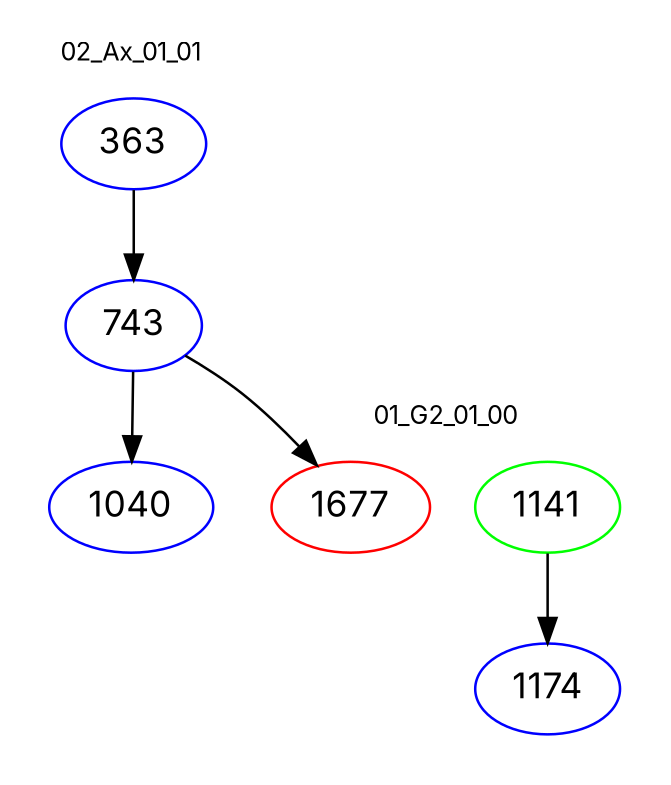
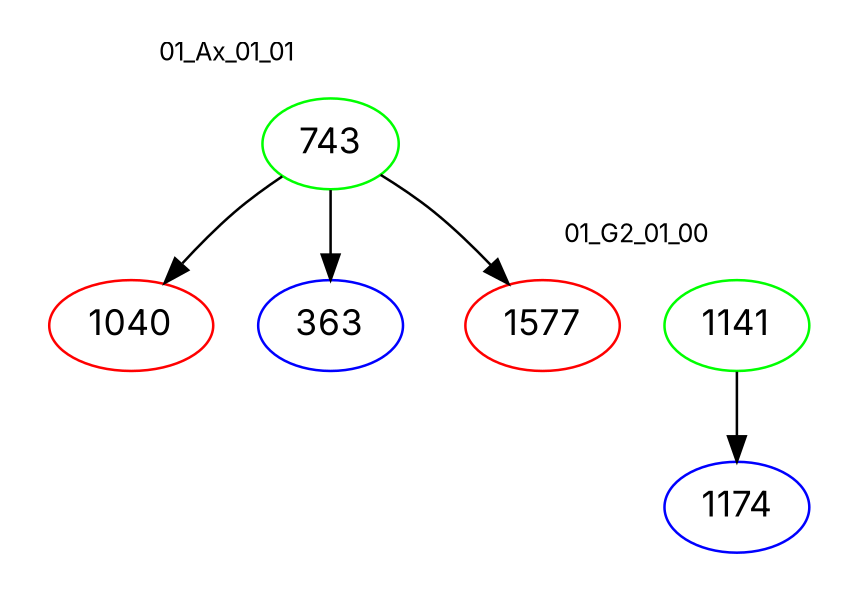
cluster "02_Ax_01_01": label "02_Ax_01_01" -> "01_Ax_01_01"
edge "363" -> "743": reversed
node "743": color blue -> green
node "1040": color blue -> red
node "1677": label "1677" -> "1577"
